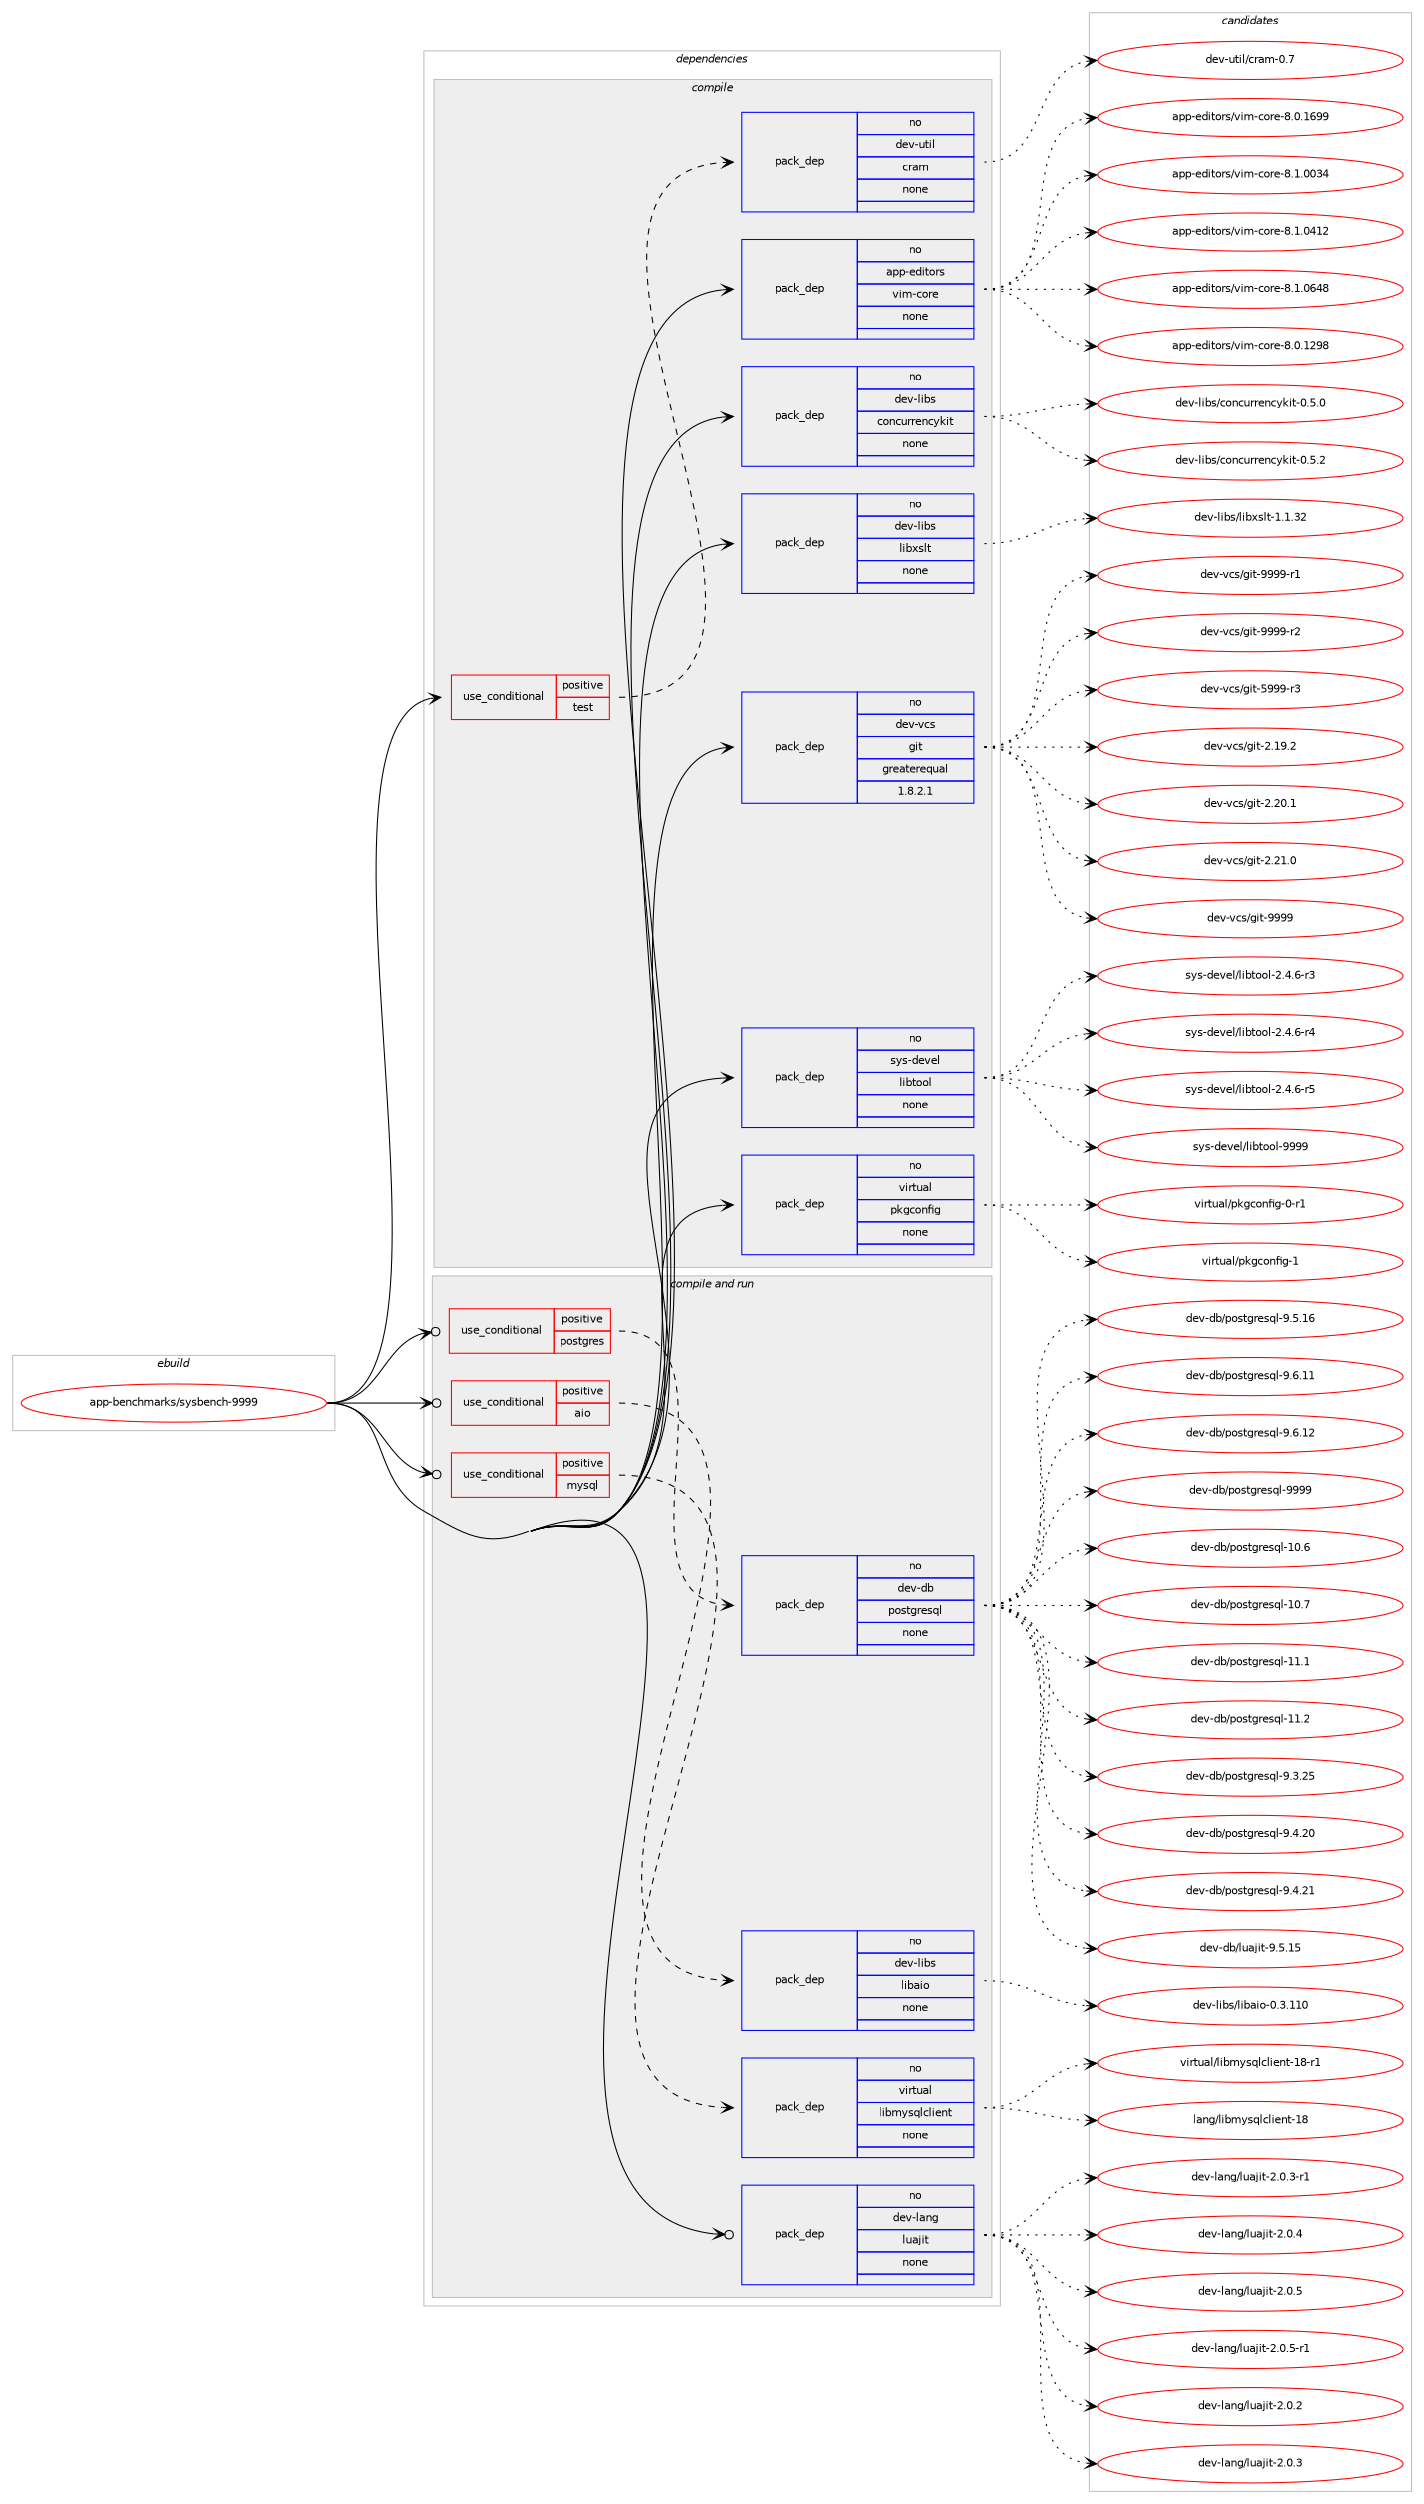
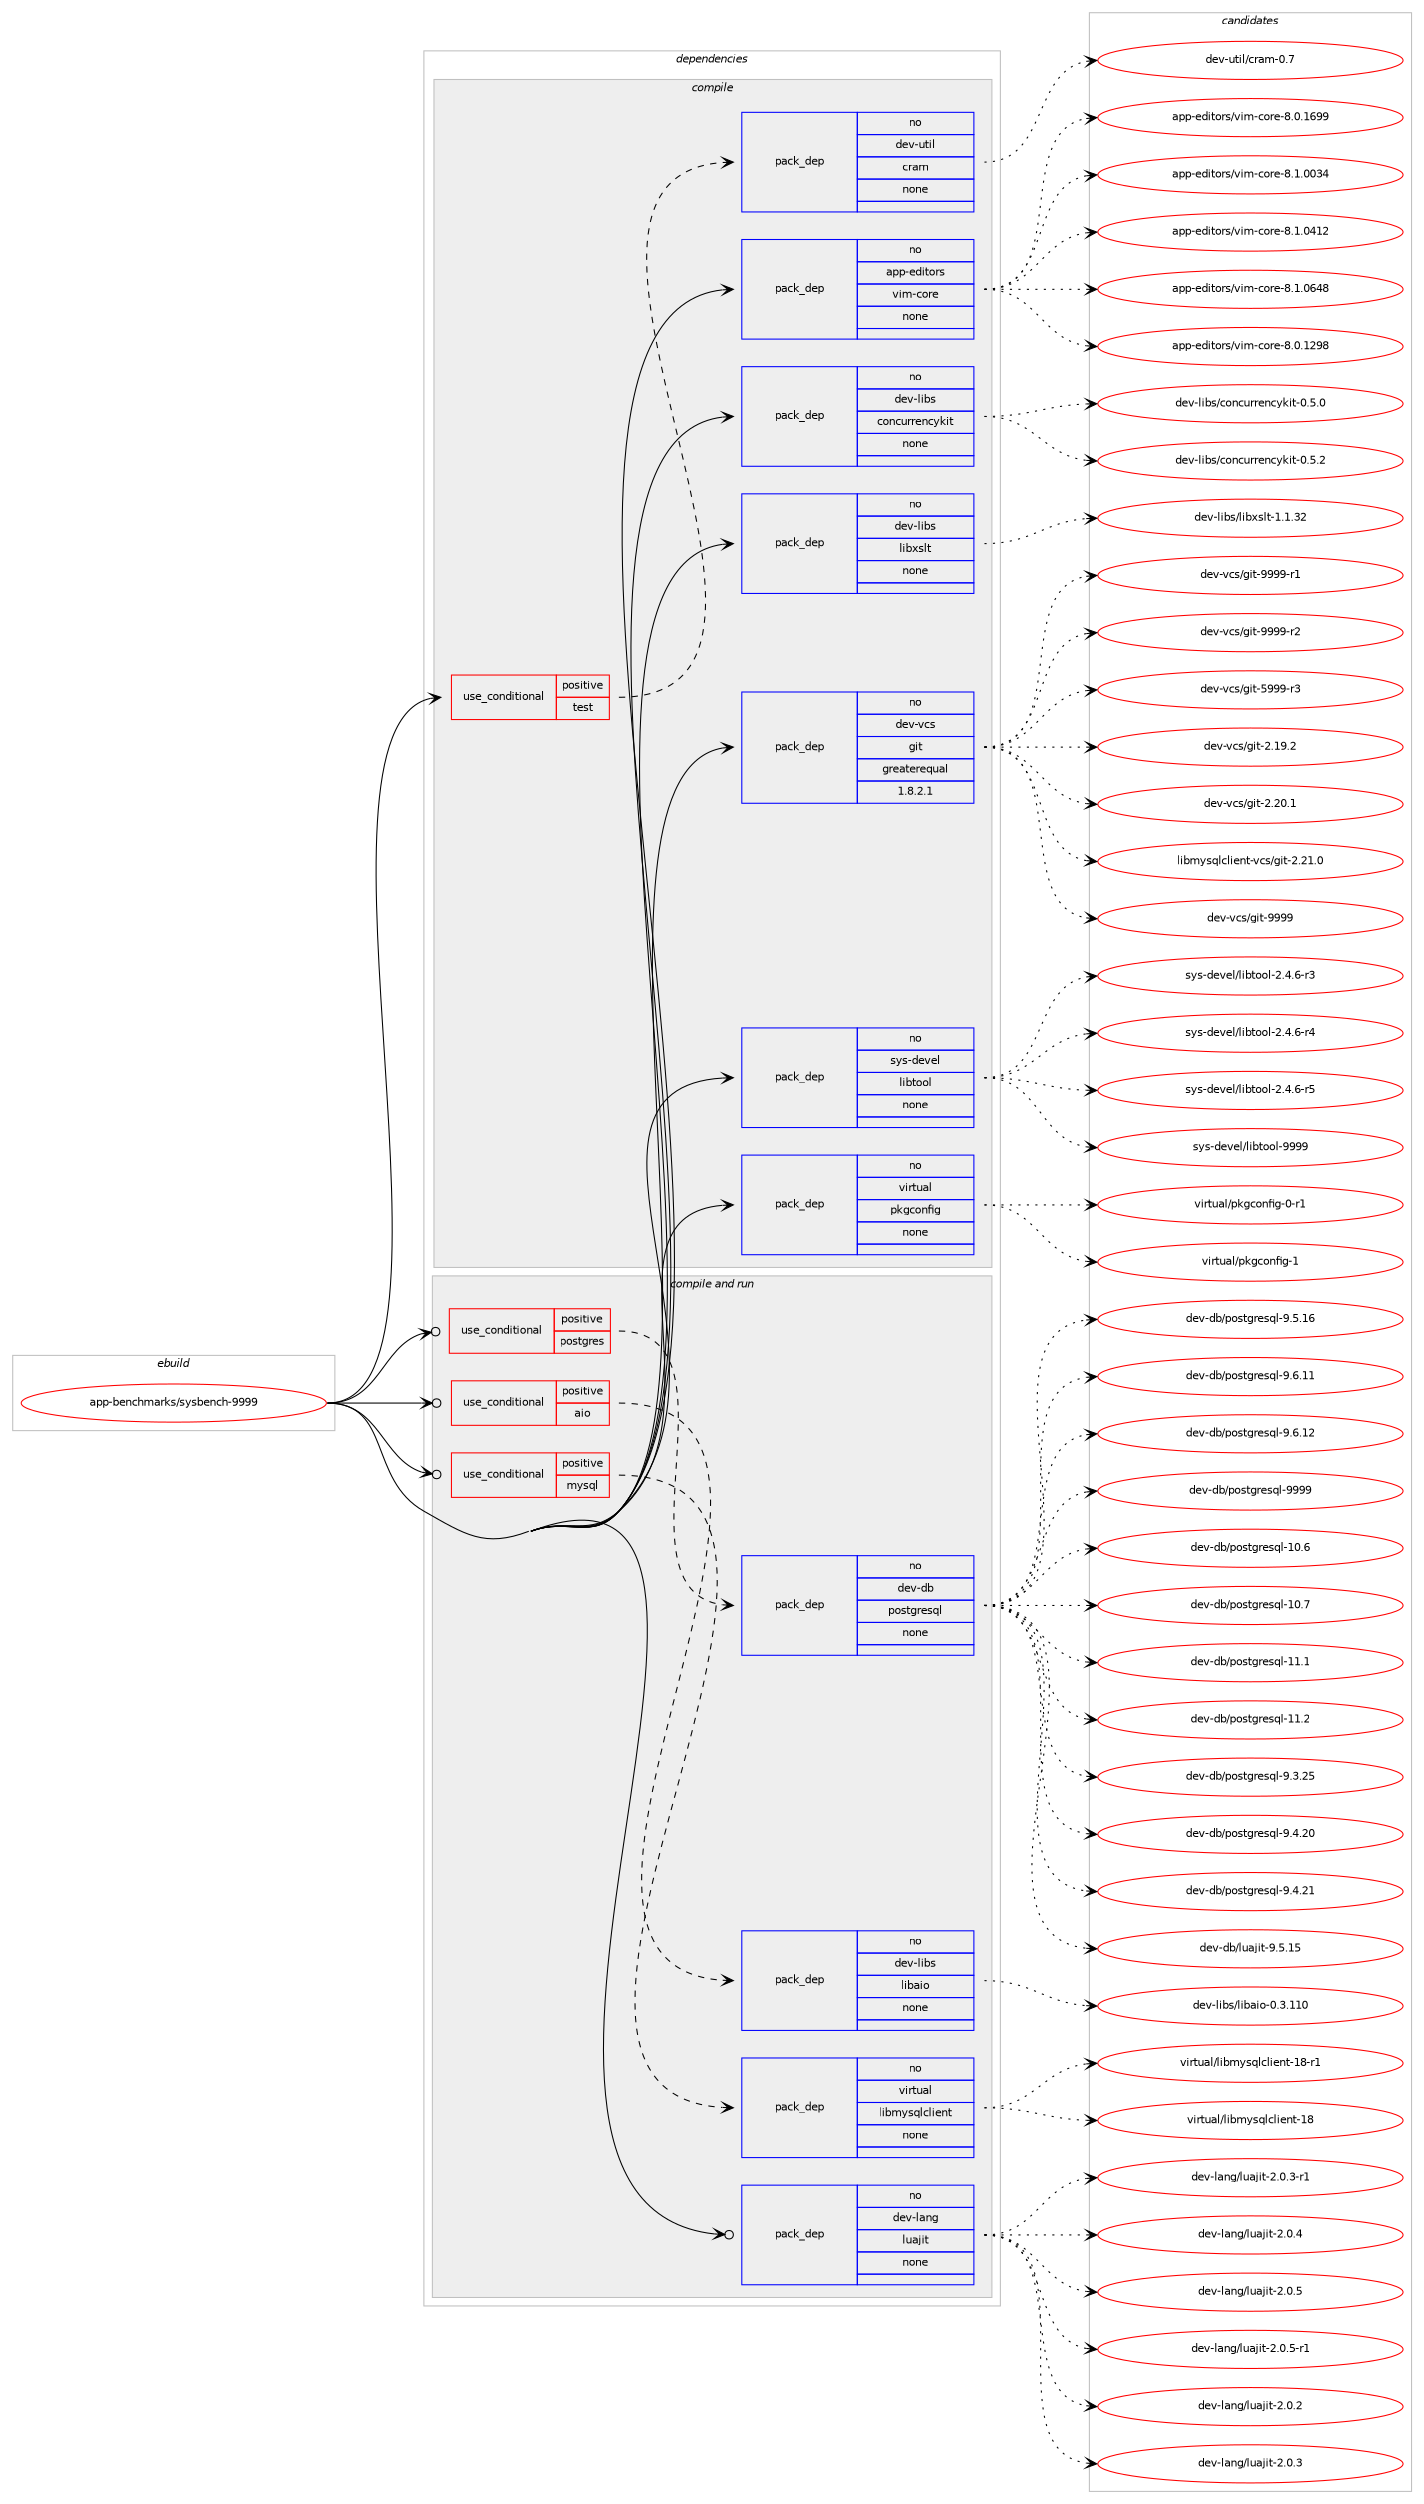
node "dev-vcs/git-2.21.0": label "dev-vcs/git-2.21.0" -> "libmysqlclient-vcs/git-2.21.0"
node "lang/libmysqlclient-18": label "lang/libmysqlclient-18" -> "virtual/libmysqlclient-18"
